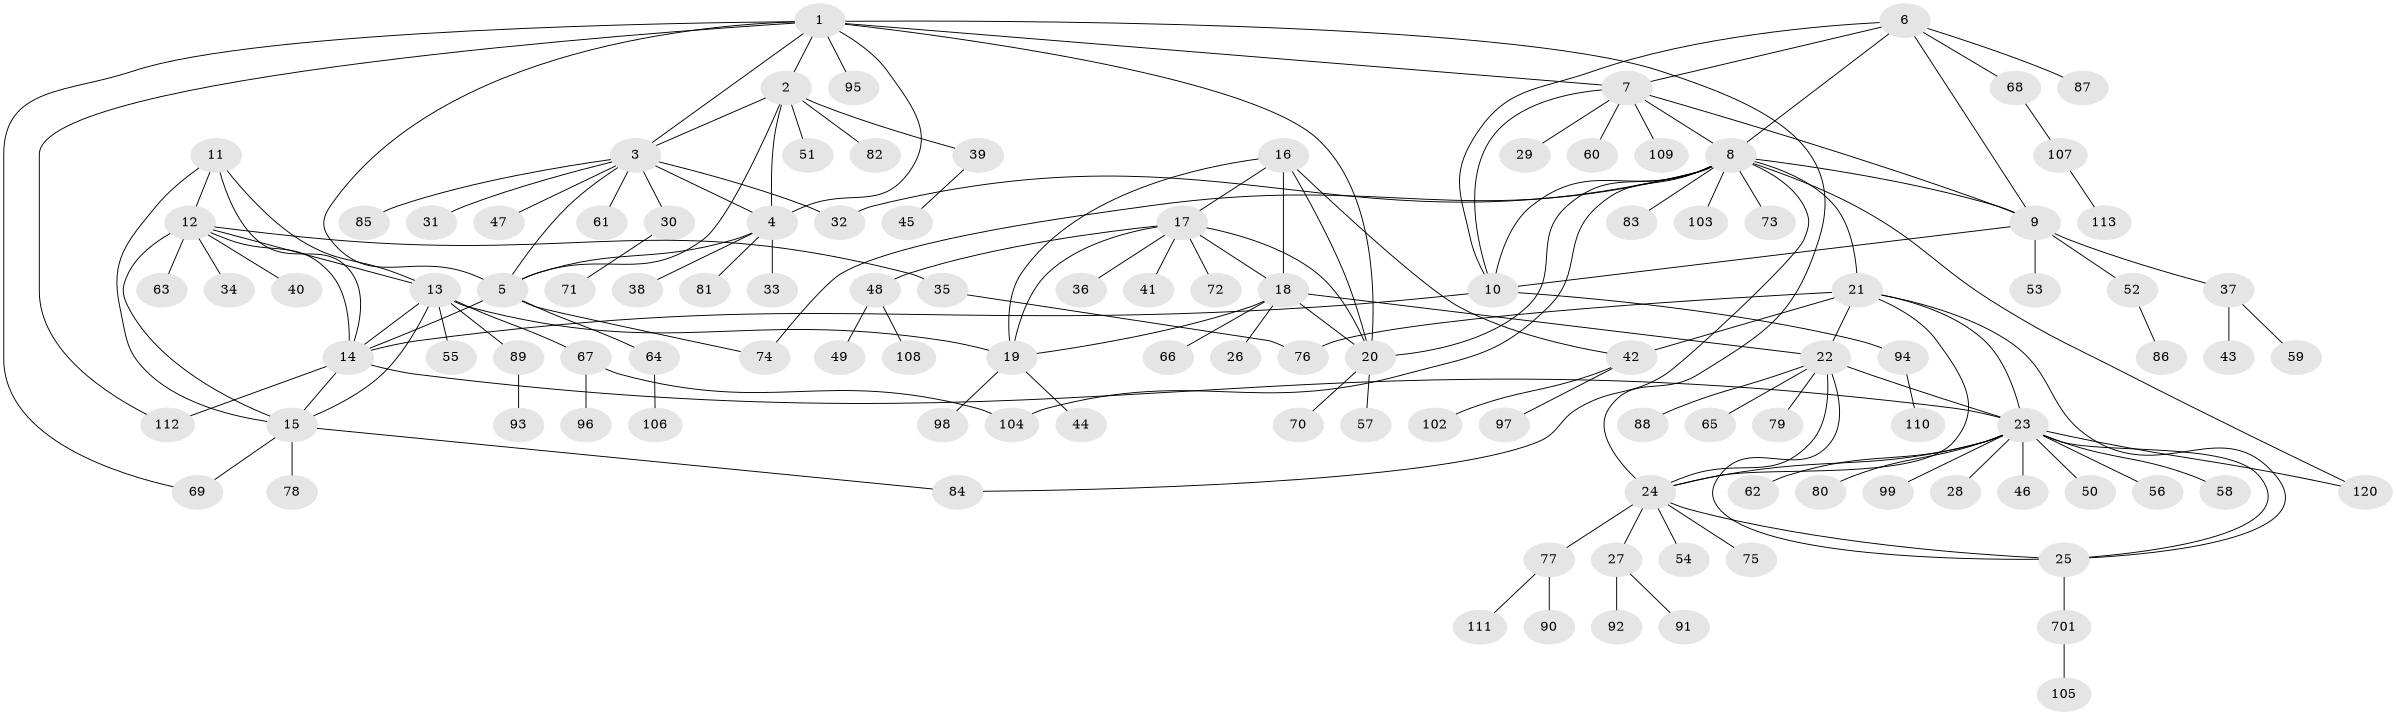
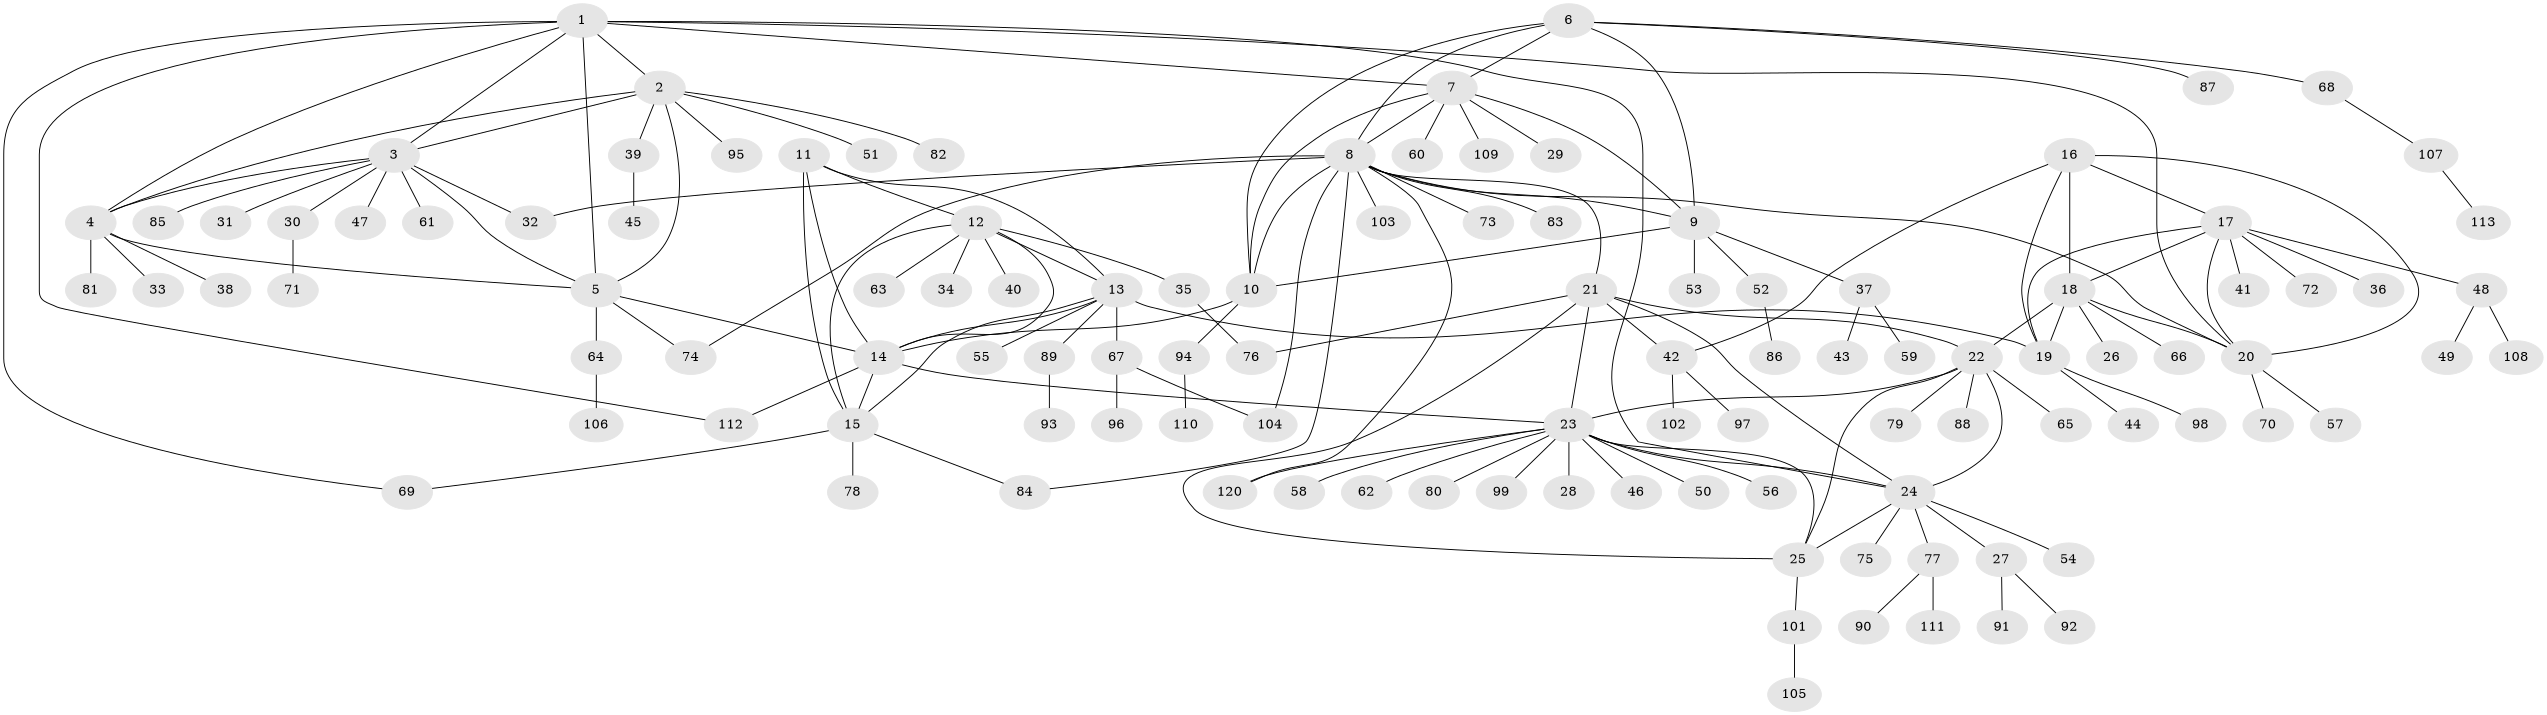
edge "1" -- "95": now "2" -- "95"
node "701": label "701" -> "101"
